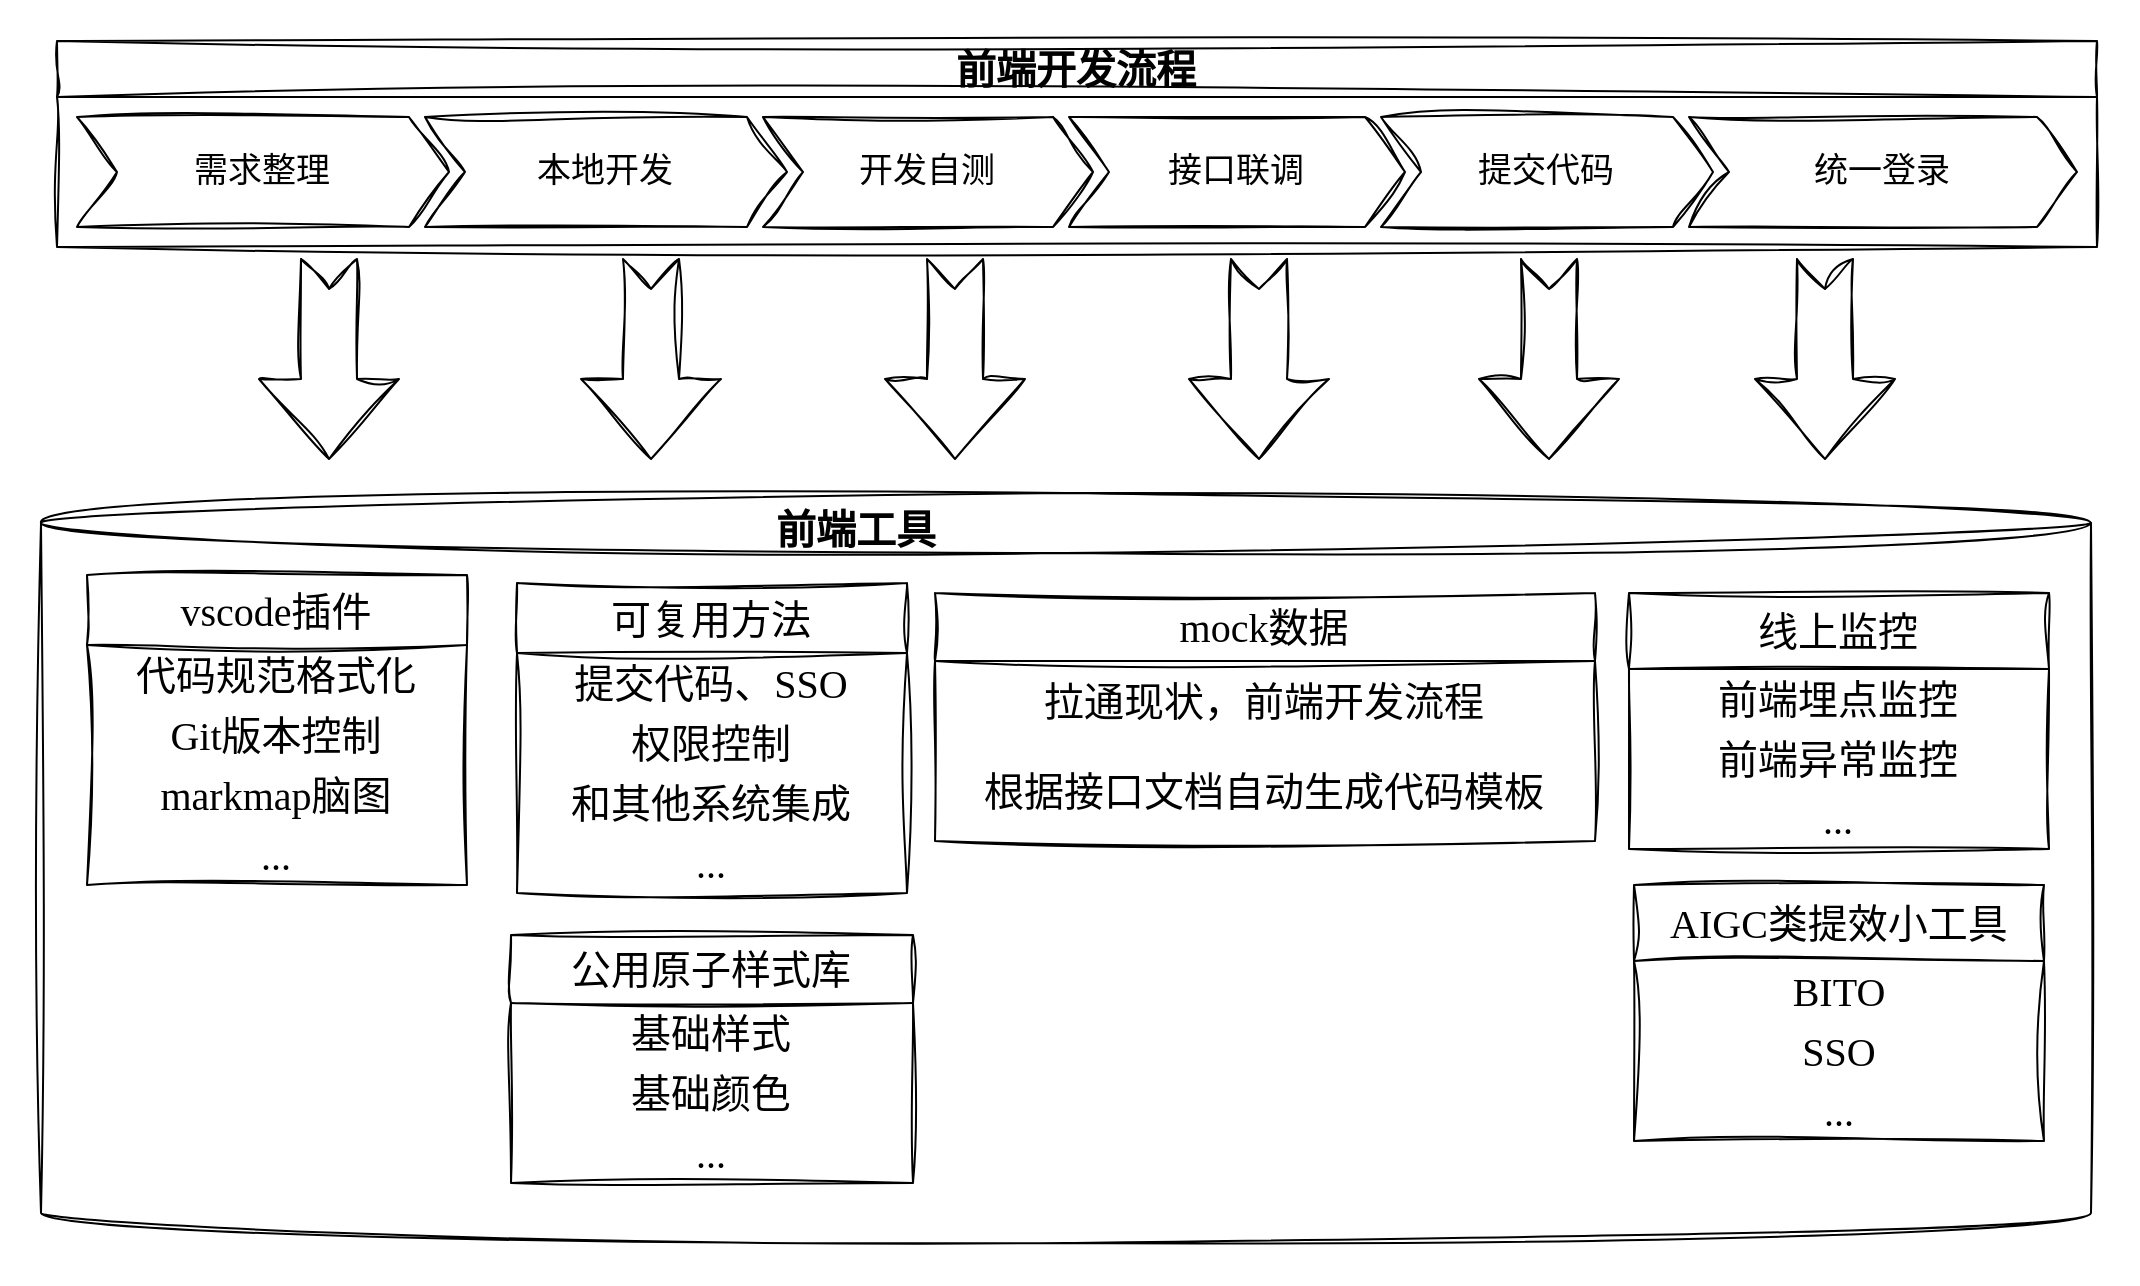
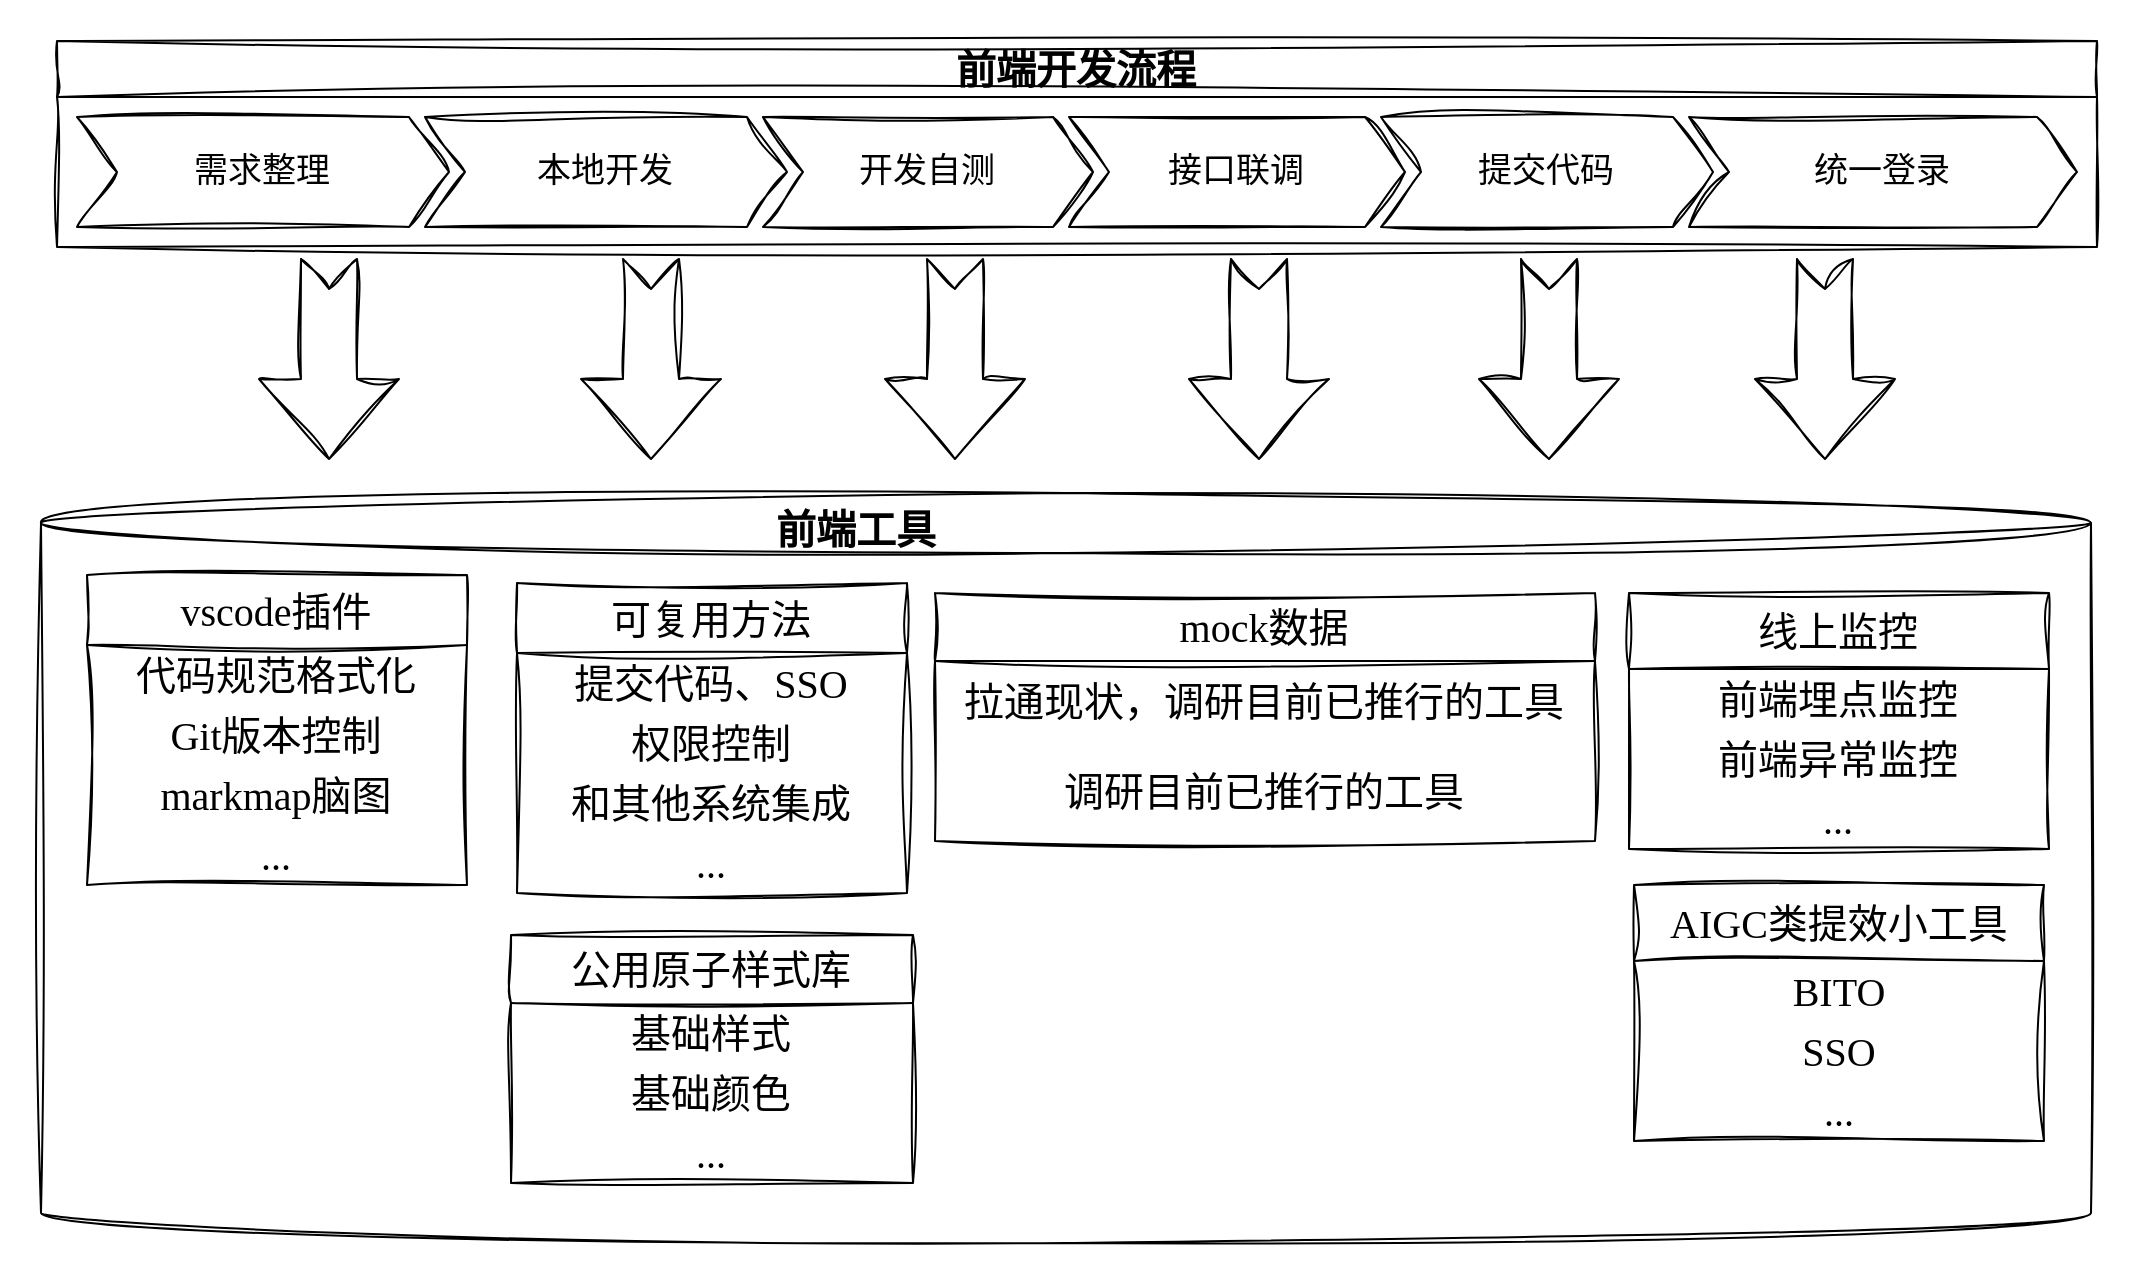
node "拉通现状，前端开发流程": label "拉通现状，前端开发流程" -> "拉通现状，调研目前已推行的工具"
node "根据接口文档自动生成代码模板": label "根据接口文档自动生成代码模板" -> "调研目前已推行的工具"
